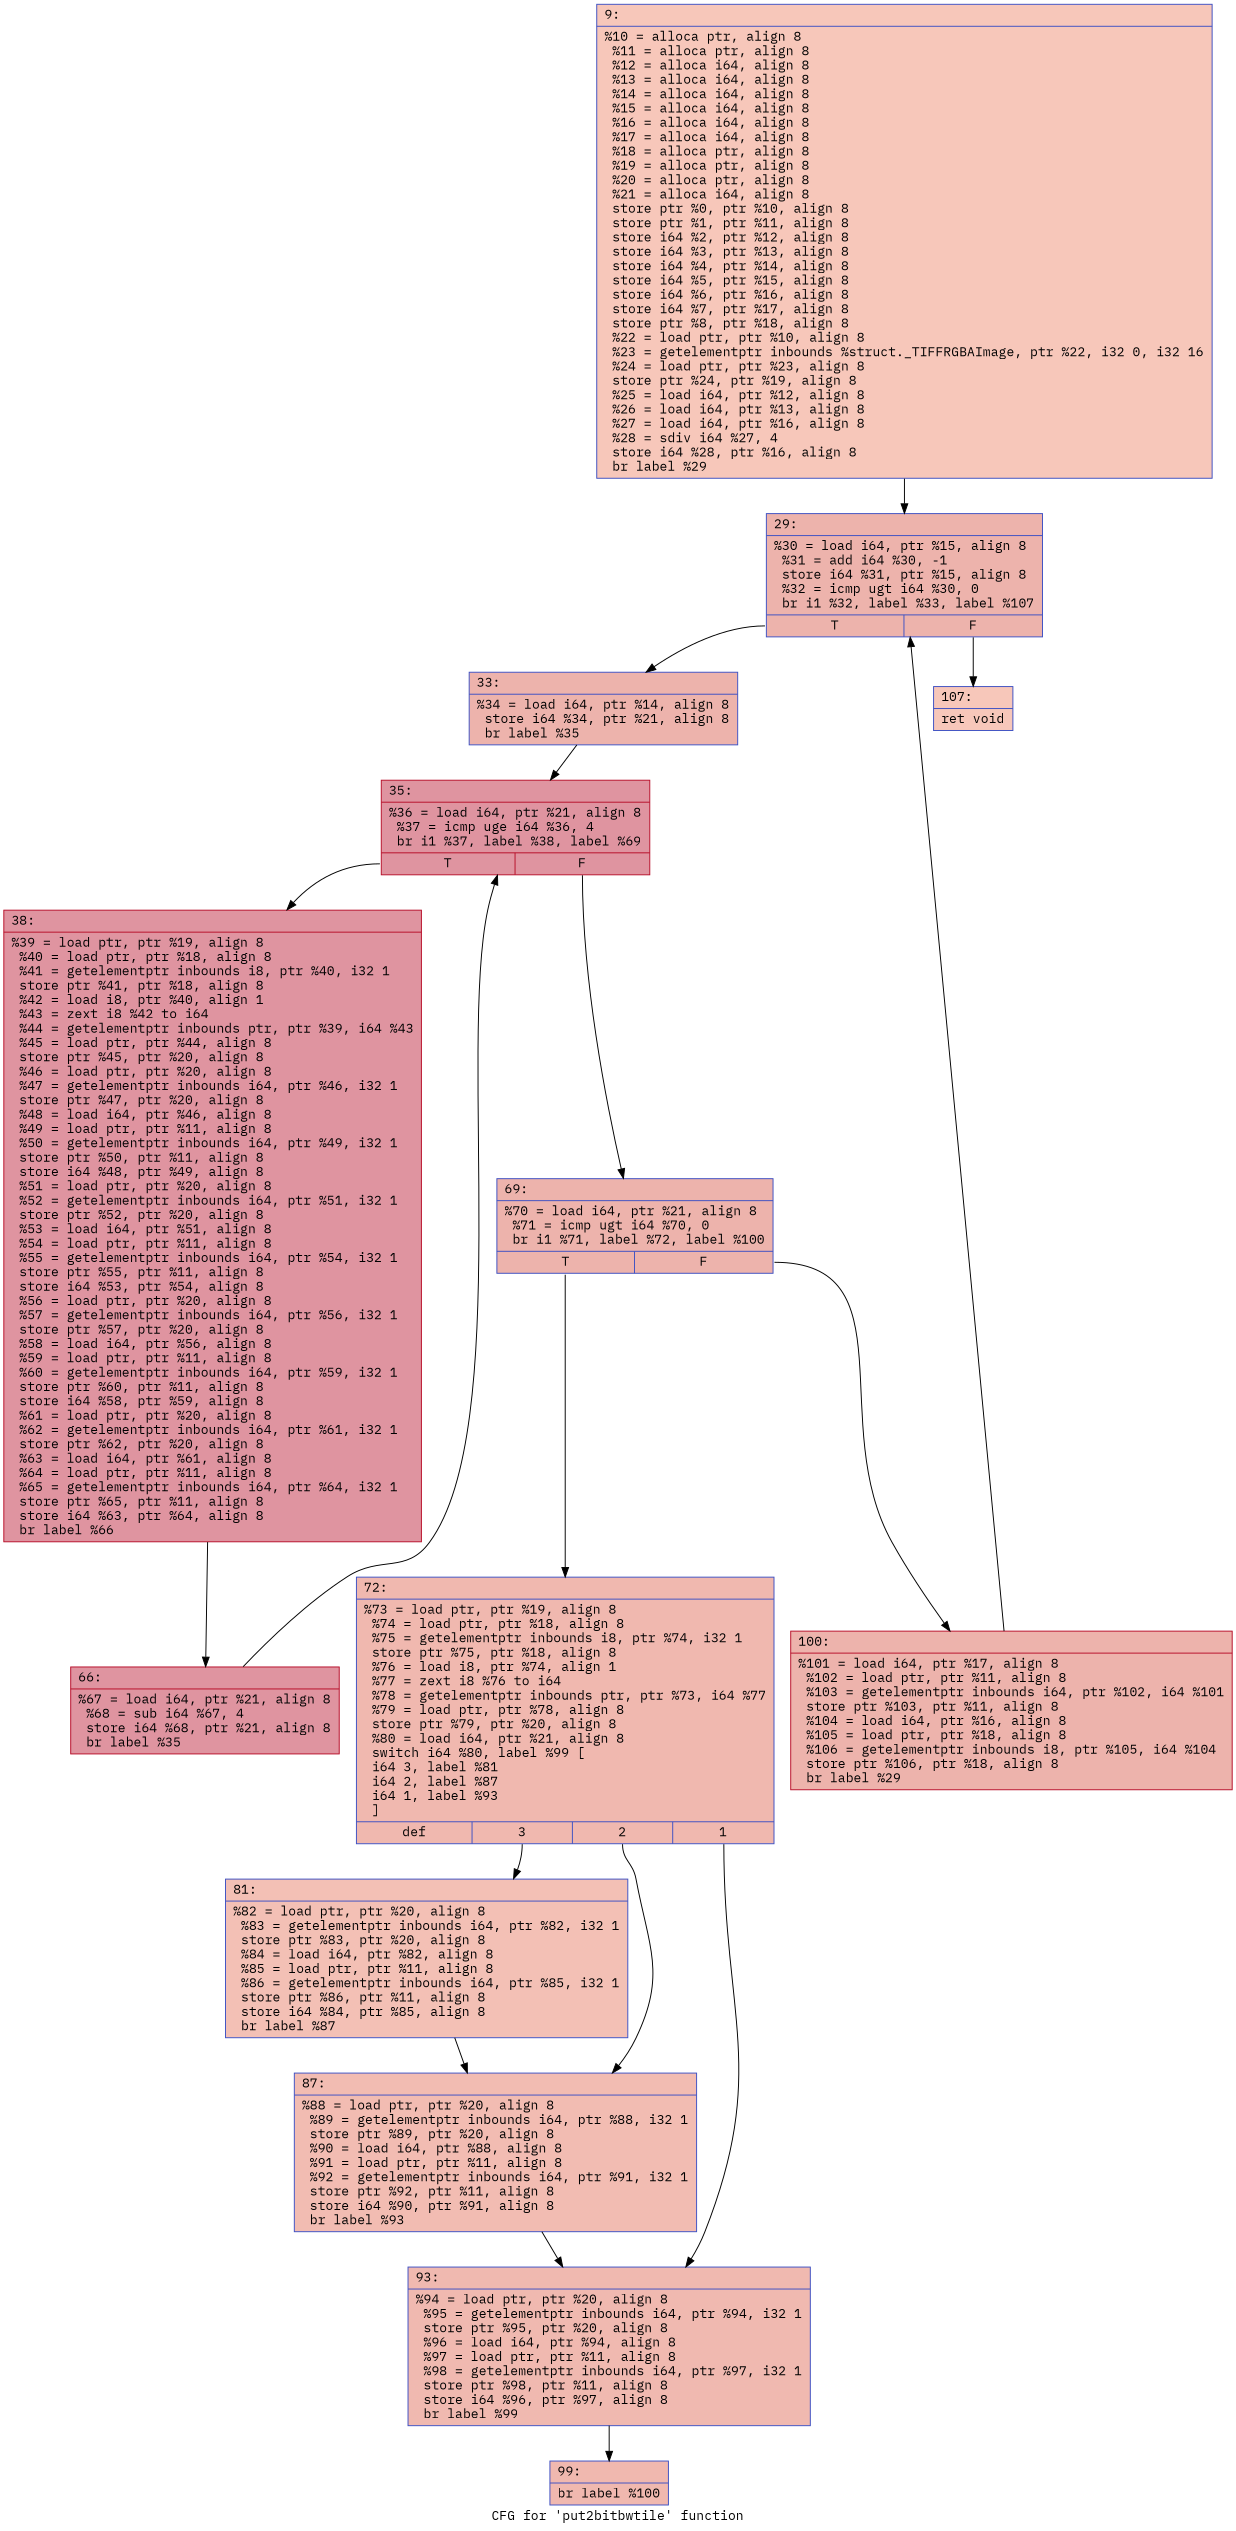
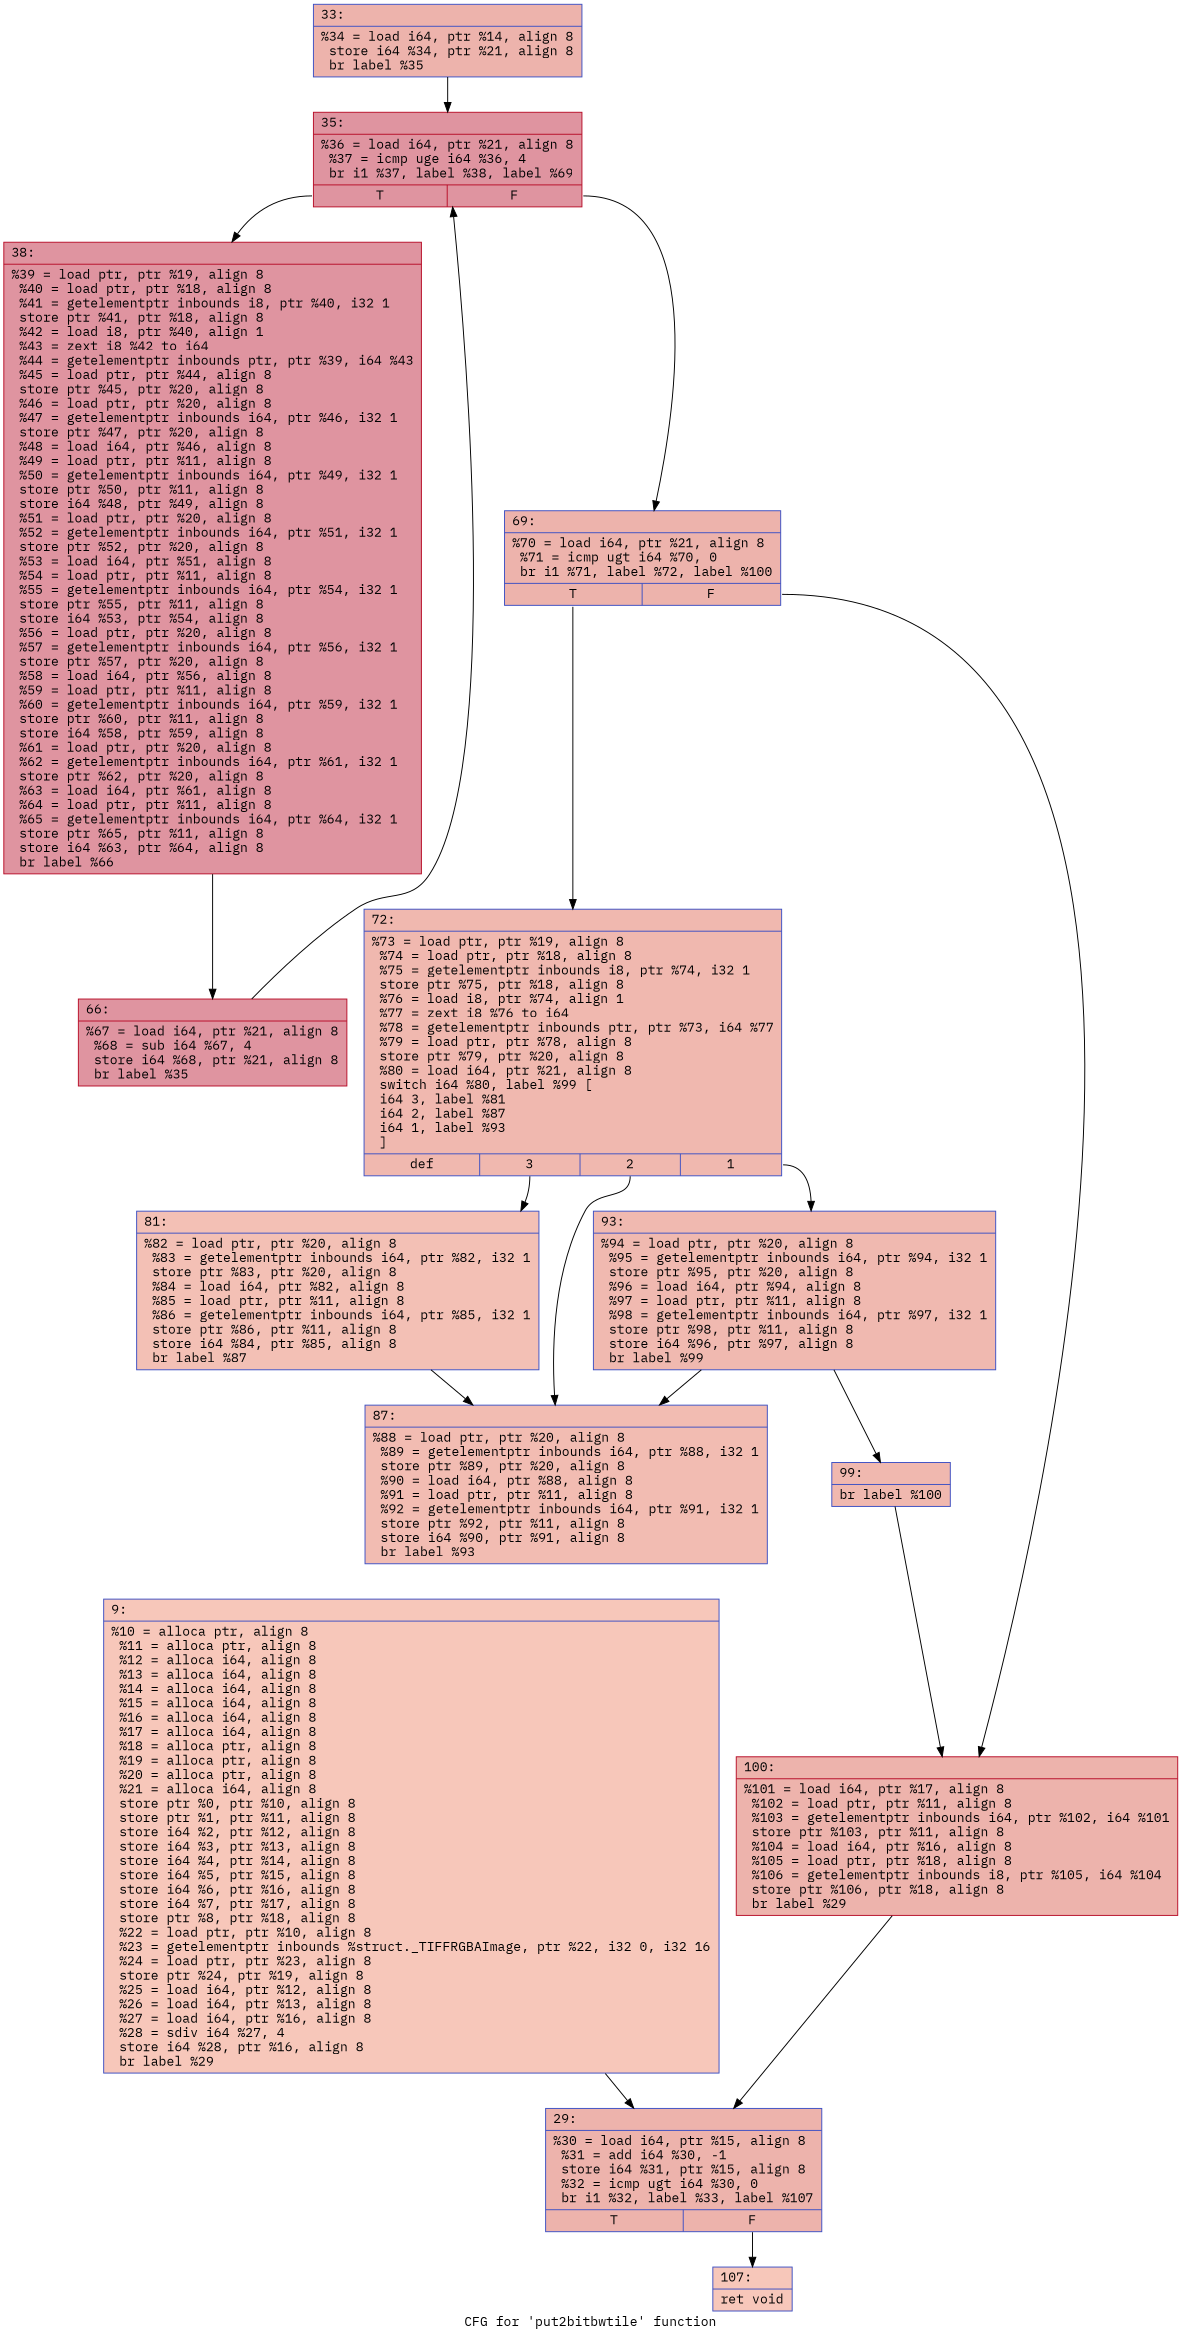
edge "29:" -> "33:": removed
edge "99:" -> "100:": added
edge "87:" -> "93:": reversed
